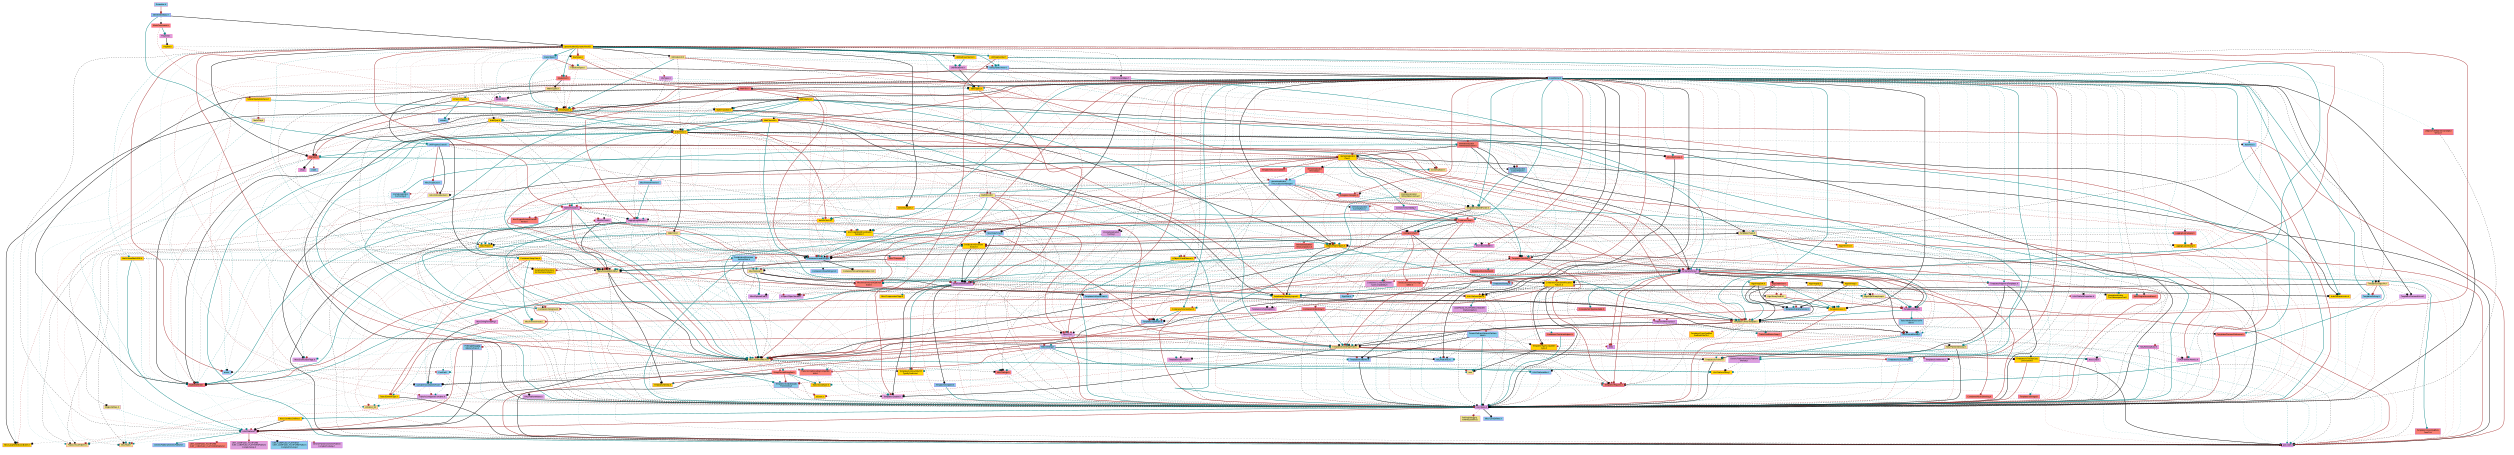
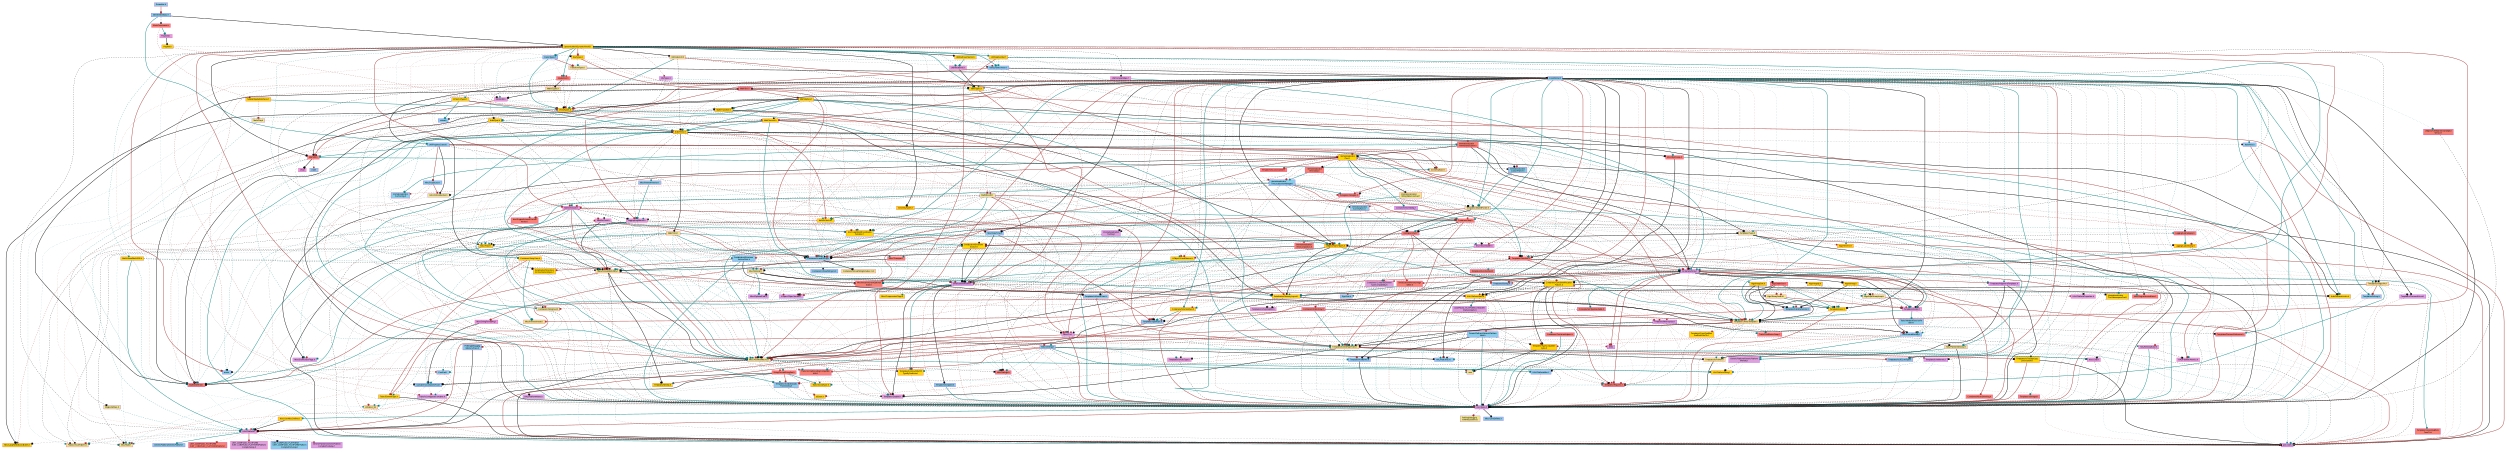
edge "Templates/IsEnumClass.h" -> "CoreTypes.h": style dotted -> bold
edge "Traits/ElementType.h" -> "HAL/Platform.h": added
